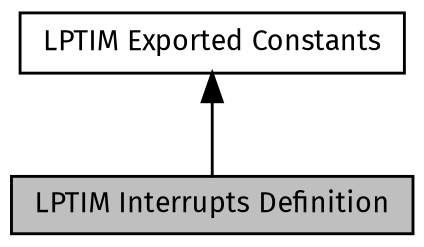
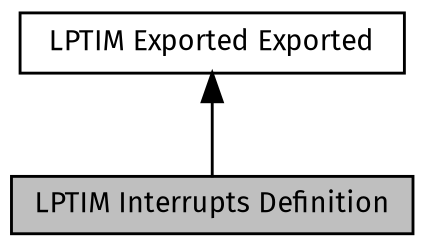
node "LPTIM Exported Constants": label "LPTIM Exported Constants" -> "LPTIM Exported Exported"
